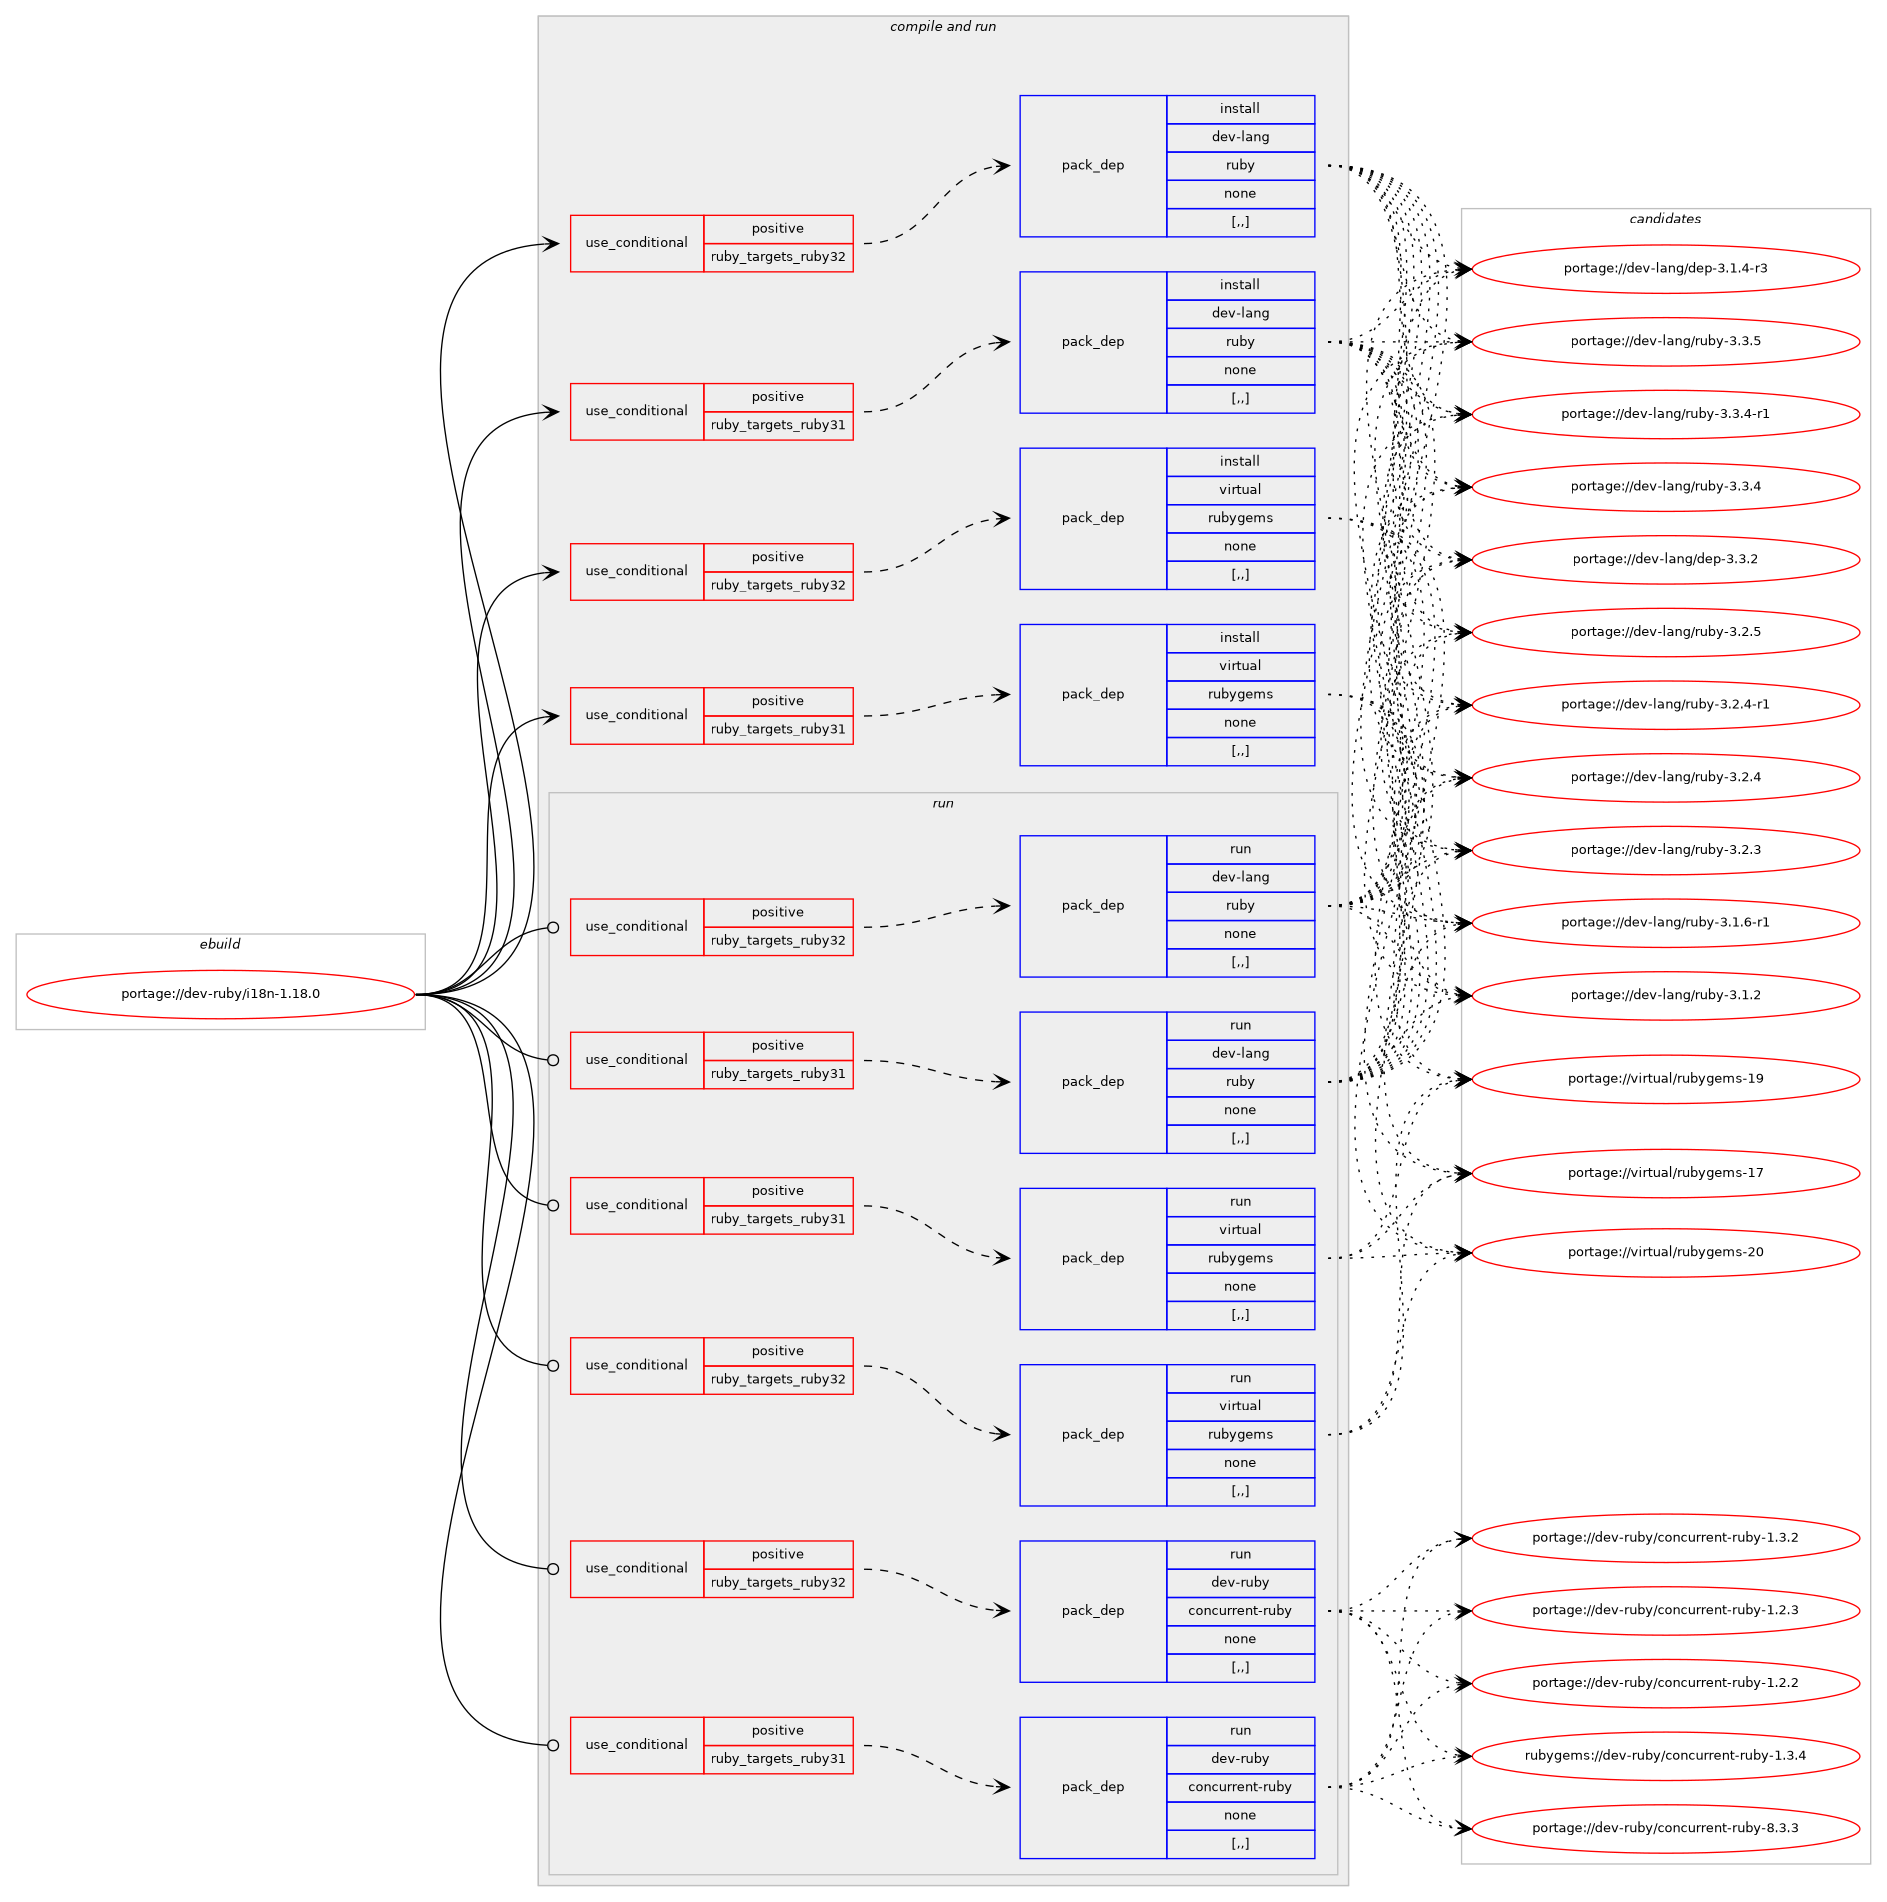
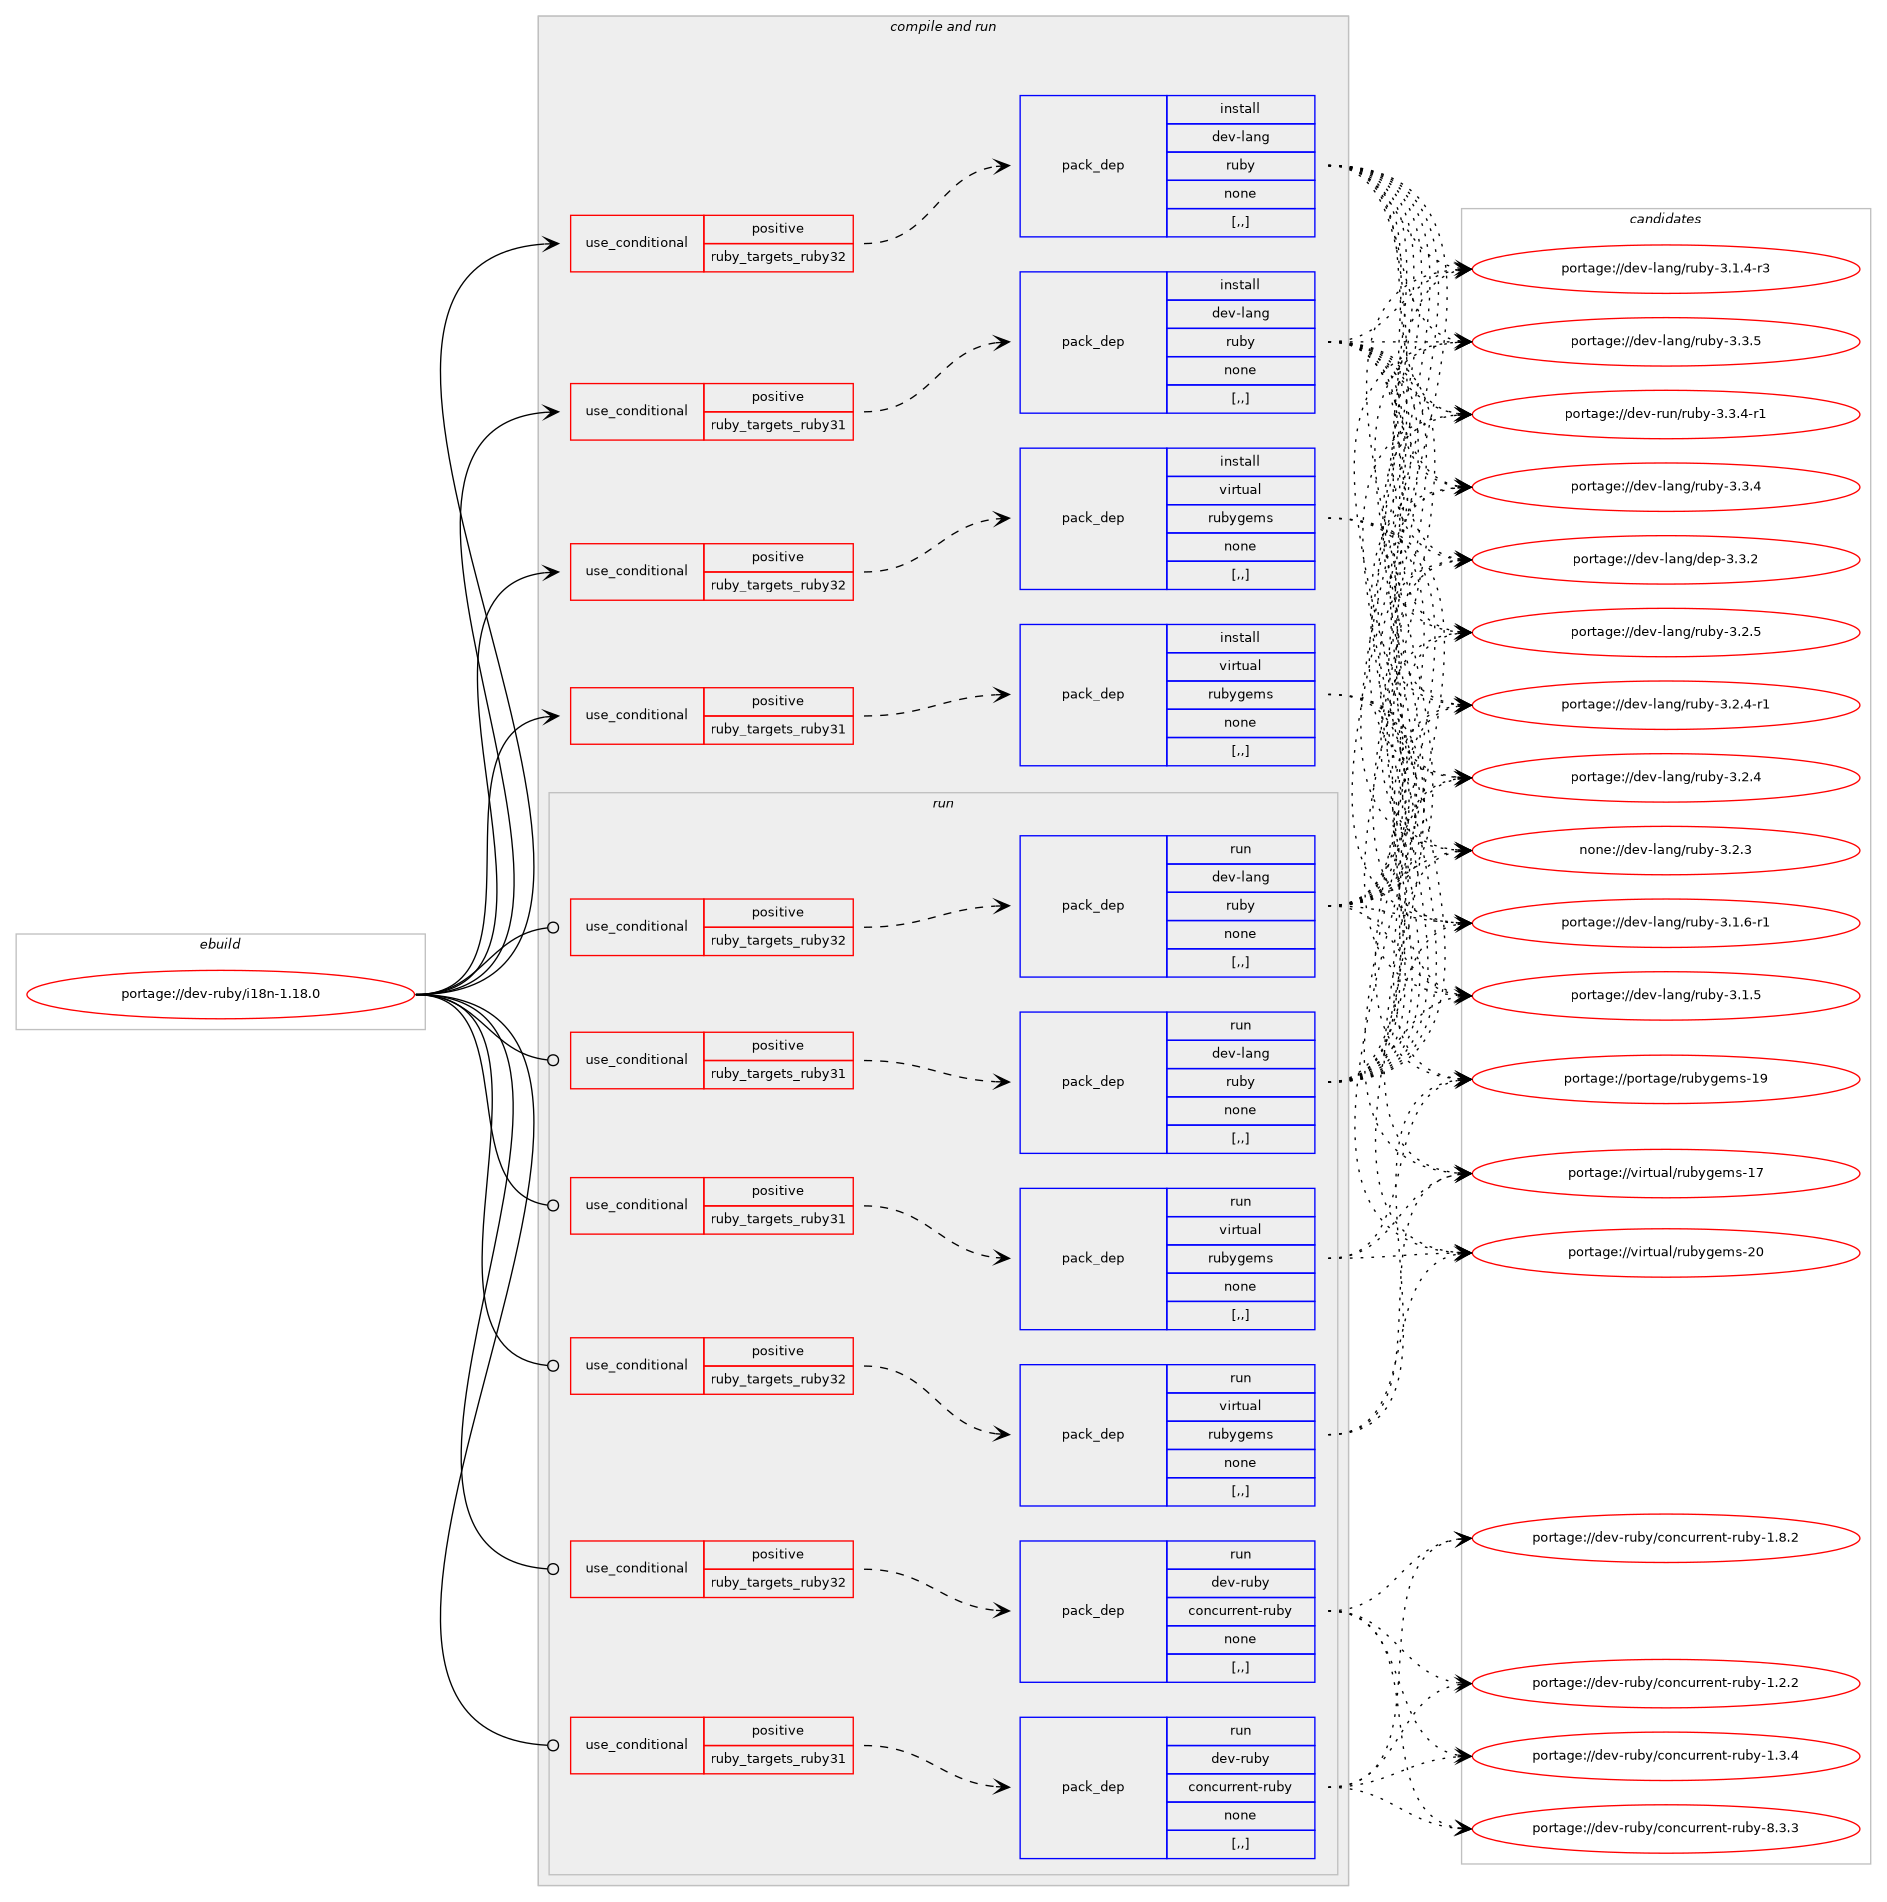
node "portage://dev-lang/dep-3.1.4-r3": label "portage://dev-lang/dep-3.1.4-r3" -> "portage://dev-lang/ruby-3.1.4-r3"
node "portage://dev-lang/ruby-3.3.4-r1": label "portage://dev-lang/ruby-3.3.4-r1" -> "portage://dev-run/ruby-3.3.4-r1"
node "portage://dev-lang/ruby-3.2.3": label "portage://dev-lang/ruby-3.2.3" -> "none://dev-lang/ruby-3.2.3"
node "portage://dev-lang/ruby-3.1.2": label "portage://dev-lang/ruby-3.1.2" -> "portage://dev-lang/ruby-3.1.5"
node "portage://virtual/rubygems-19": label "portage://virtual/rubygems-19" -> "portage://portage/rubygems-19"
node "portage://dev-ruby/concurrent-ruby-1.3.2": label "portage://dev-ruby/concurrent-ruby-1.3.2" -> "portage://dev-ruby/concurrent-ruby-1.8.2"
node "portage://dev-ruby/concurrent-ruby-1.2.3": removed
node "rubygems://dev-ruby/concurrent-ruby-1.3.4": label "rubygems://dev-ruby/concurrent-ruby-1.3.4" -> "portage://dev-ruby/concurrent-ruby-1.3.4"
